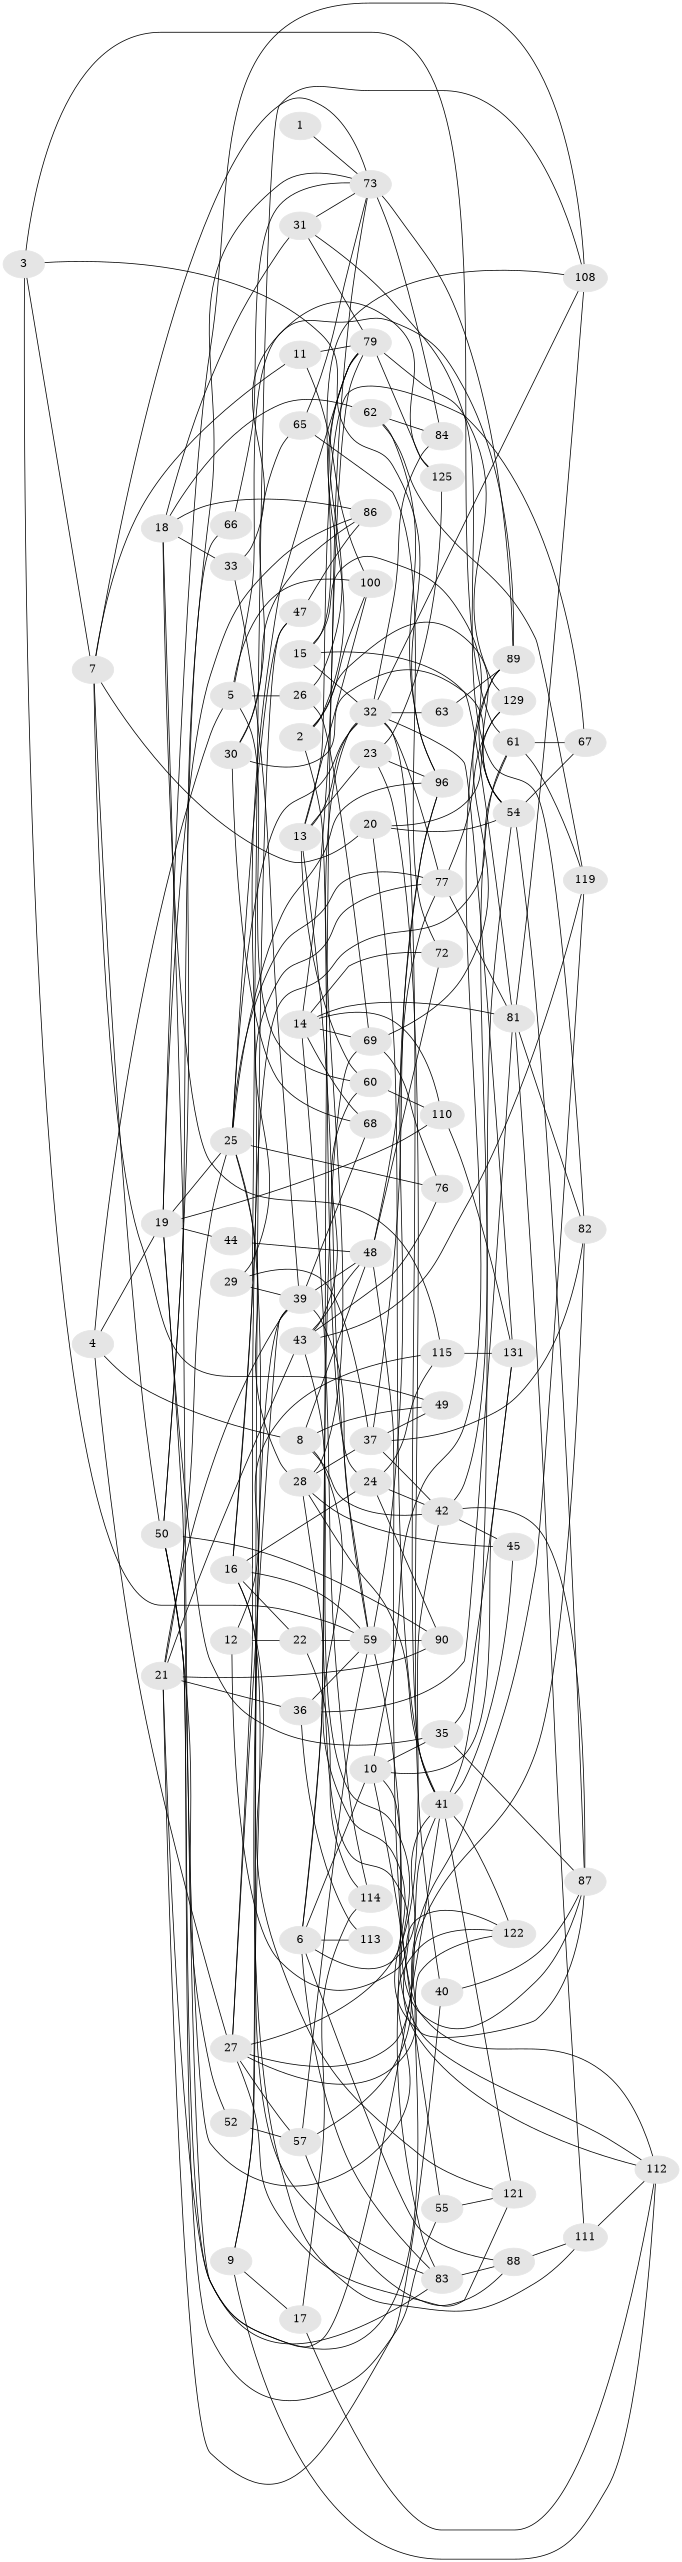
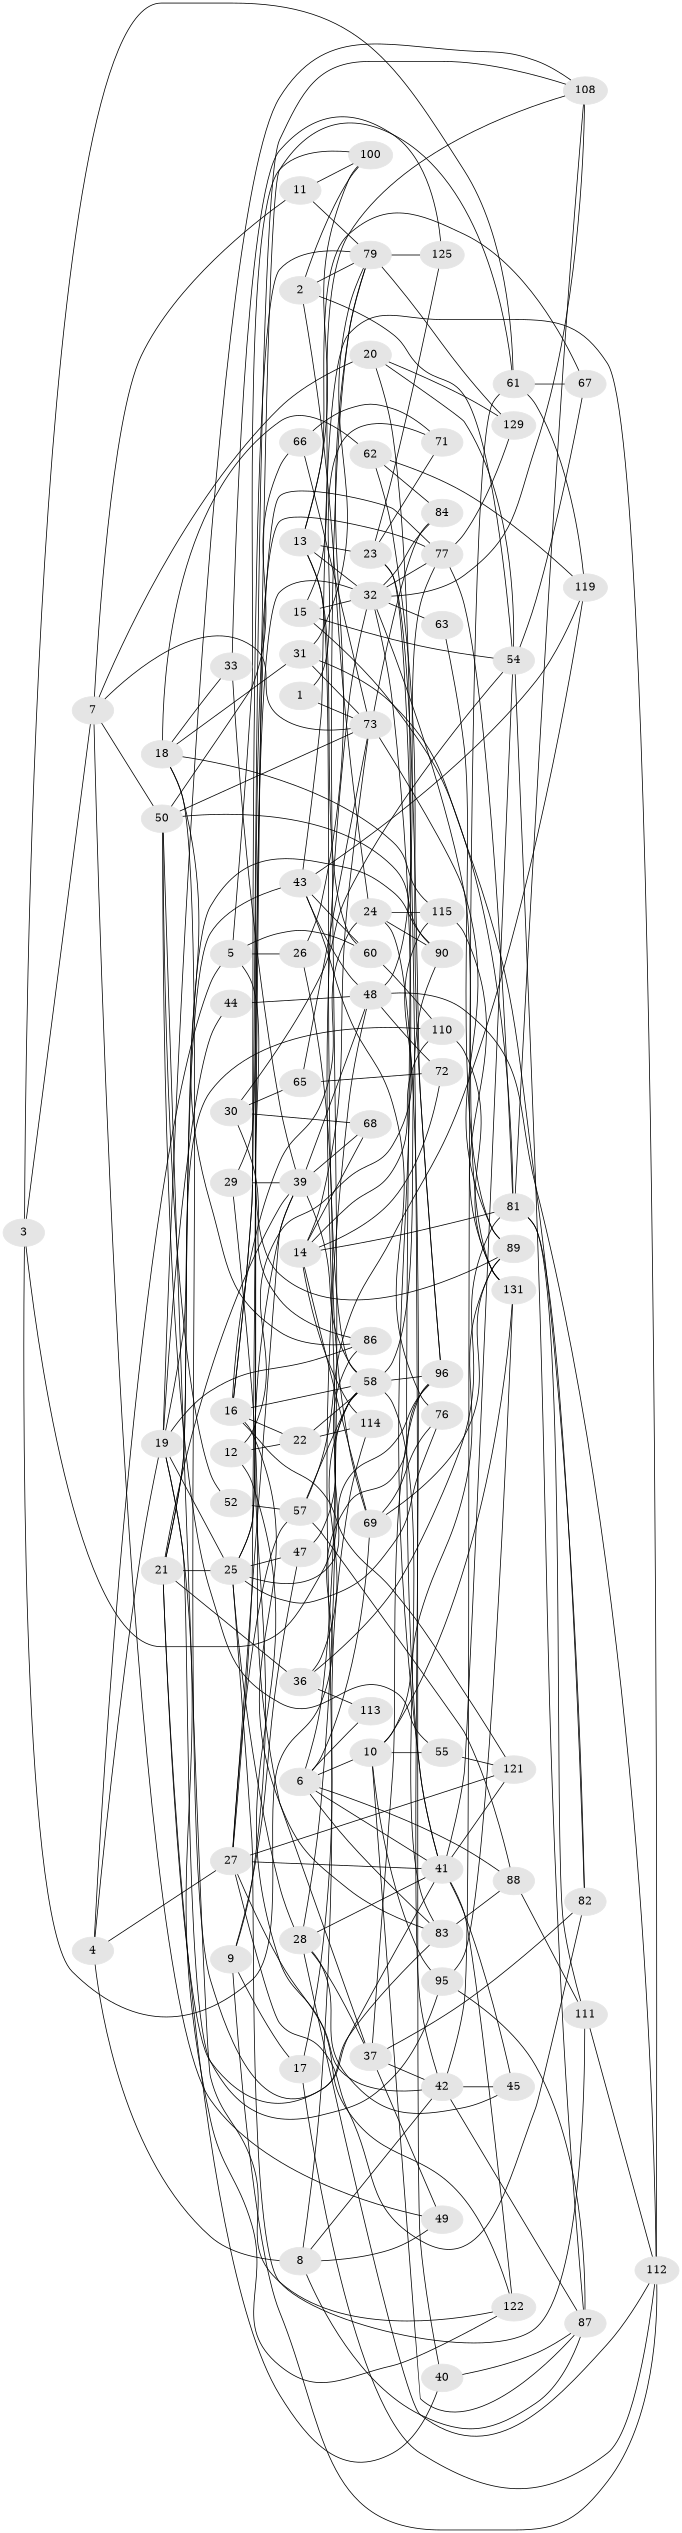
node "71": added
node "59": label "59" -> "58"
node "35": label "35" -> "95"
